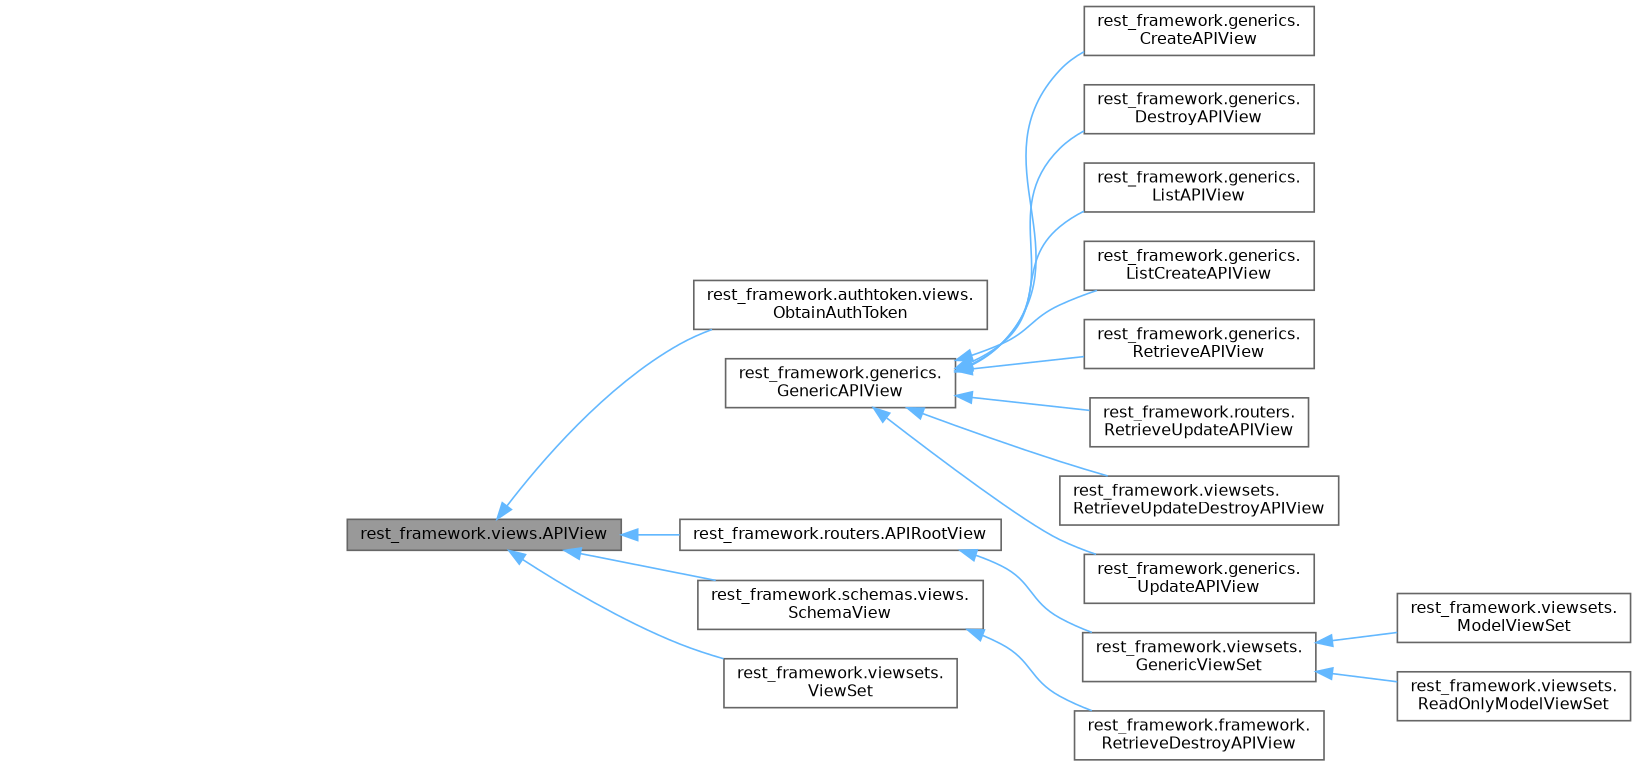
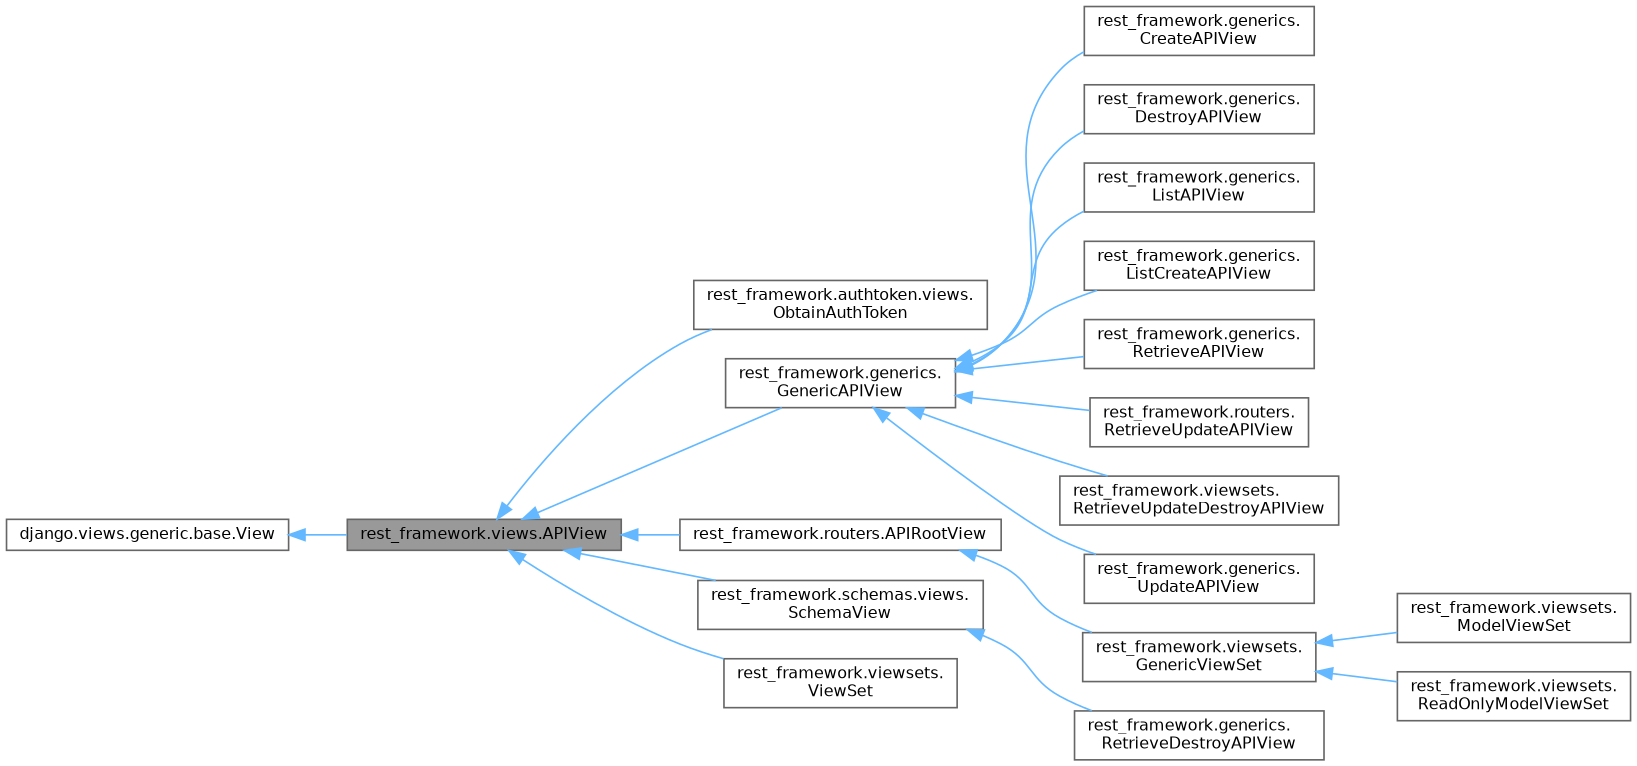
edge "rest_framework.generics. GenericAPIView" -> "rest_framework.views.APIView": added
node "django.views.generic.base.View": added
node "rest_framework.framework. RetrieveDestroyAPIView": label "rest_framework.framework. RetrieveDestroyAPIView" -> "rest_framework.generics. RetrieveDestroyAPIView"
